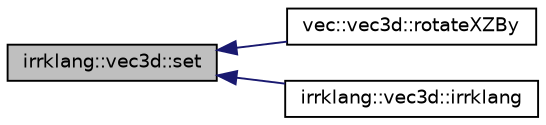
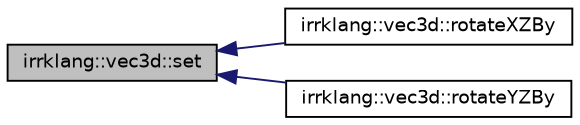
node "vec::vec3d::rotateXZBy": label "vec::vec3d::rotateXZBy" -> "irrklang::vec3d::rotateXZBy"
node "irrklang::vec3d::irrklang": label "irrklang::vec3d::irrklang" -> "irrklang::vec3d::rotateYZBy"
